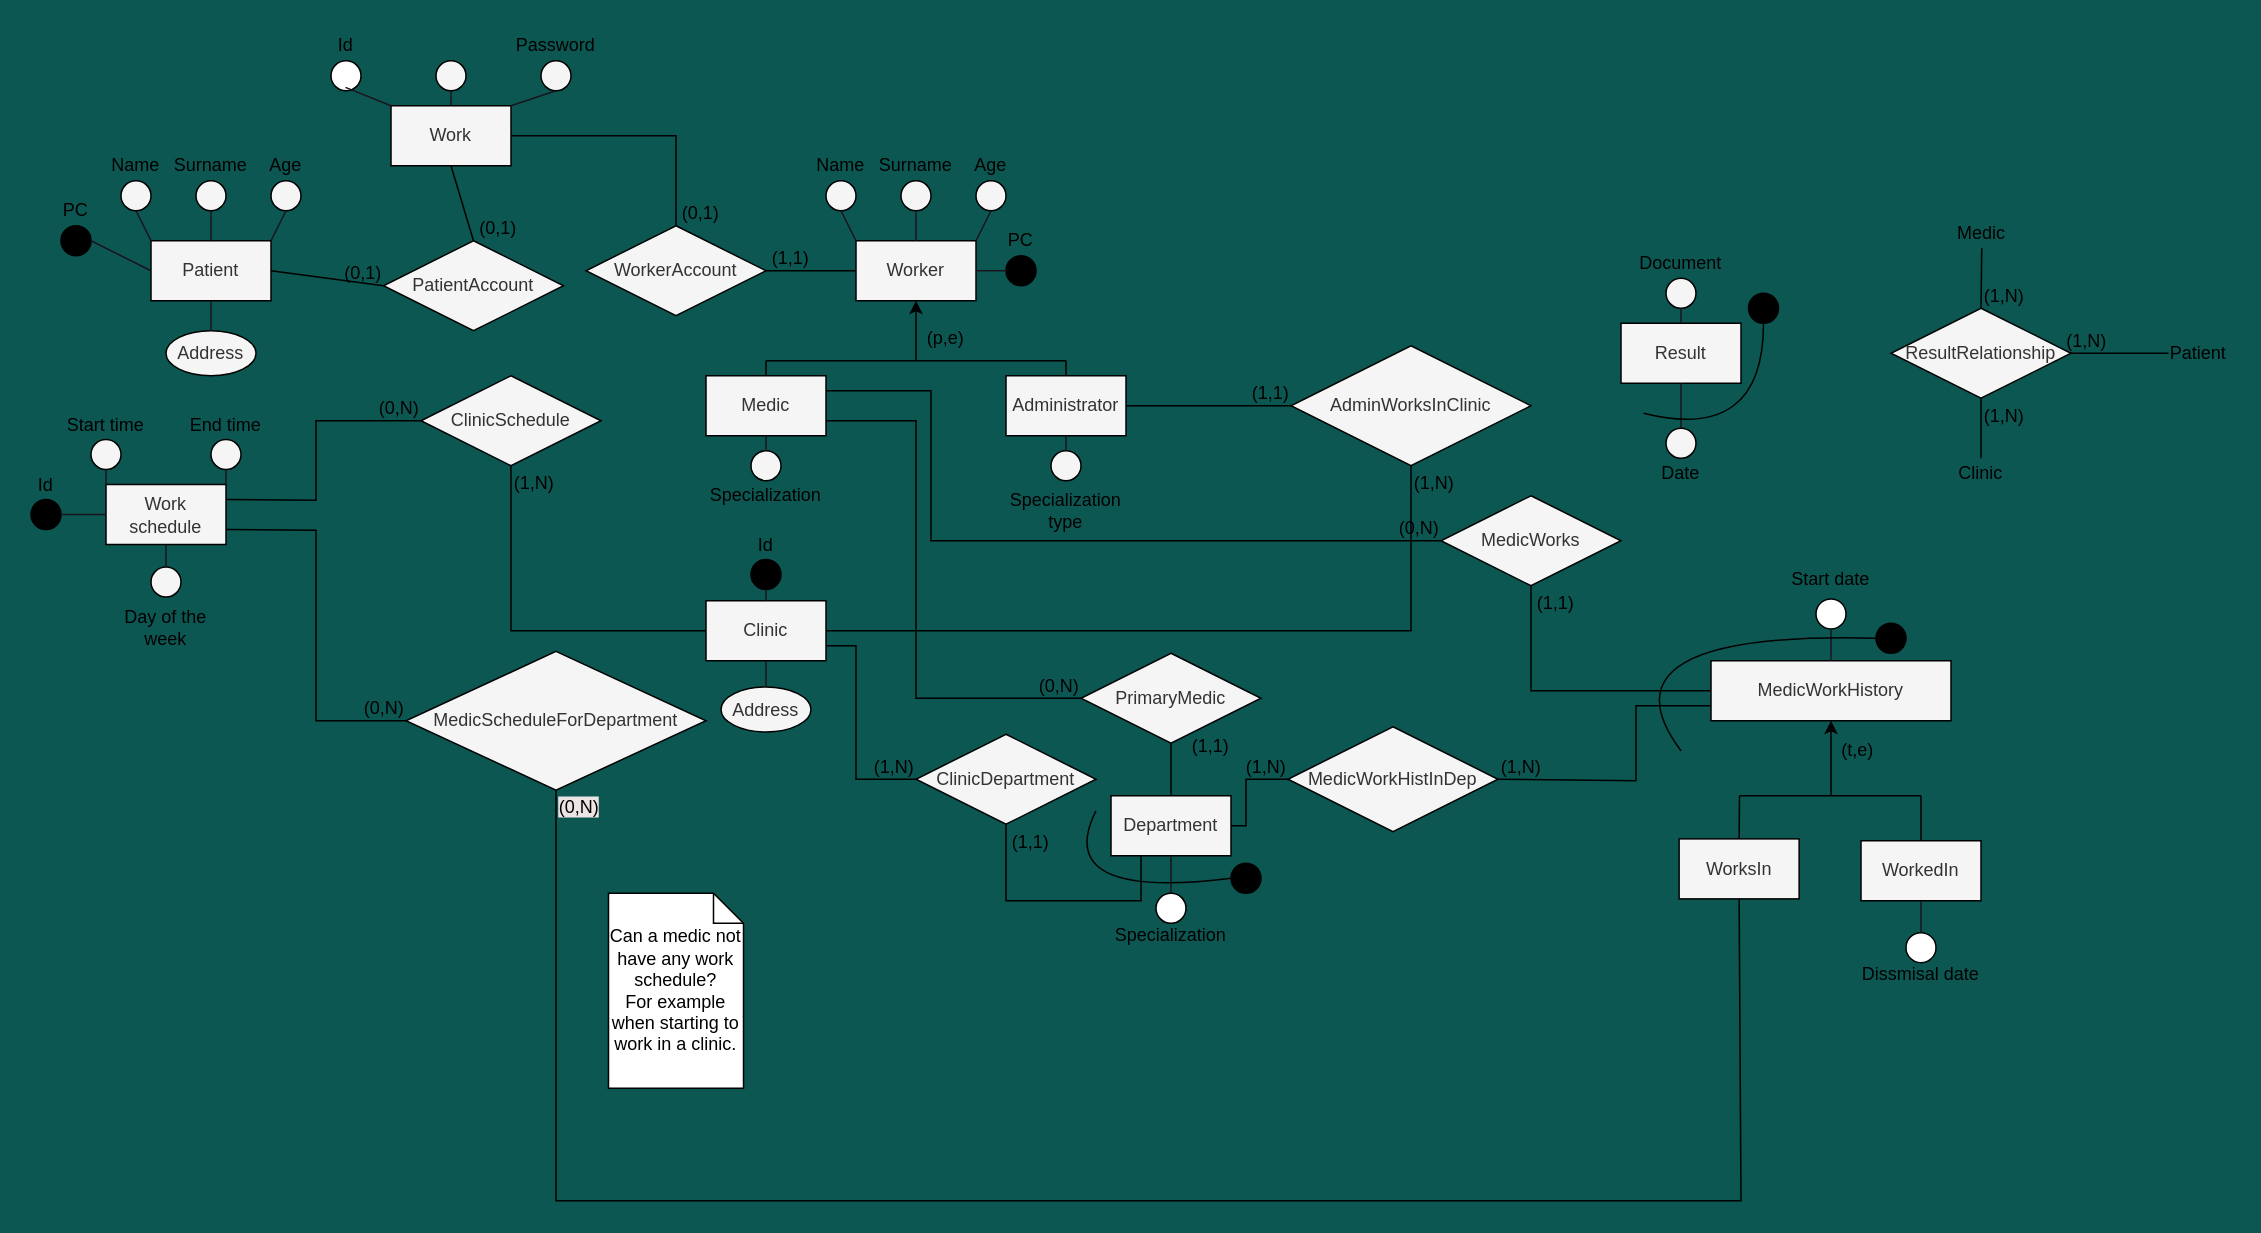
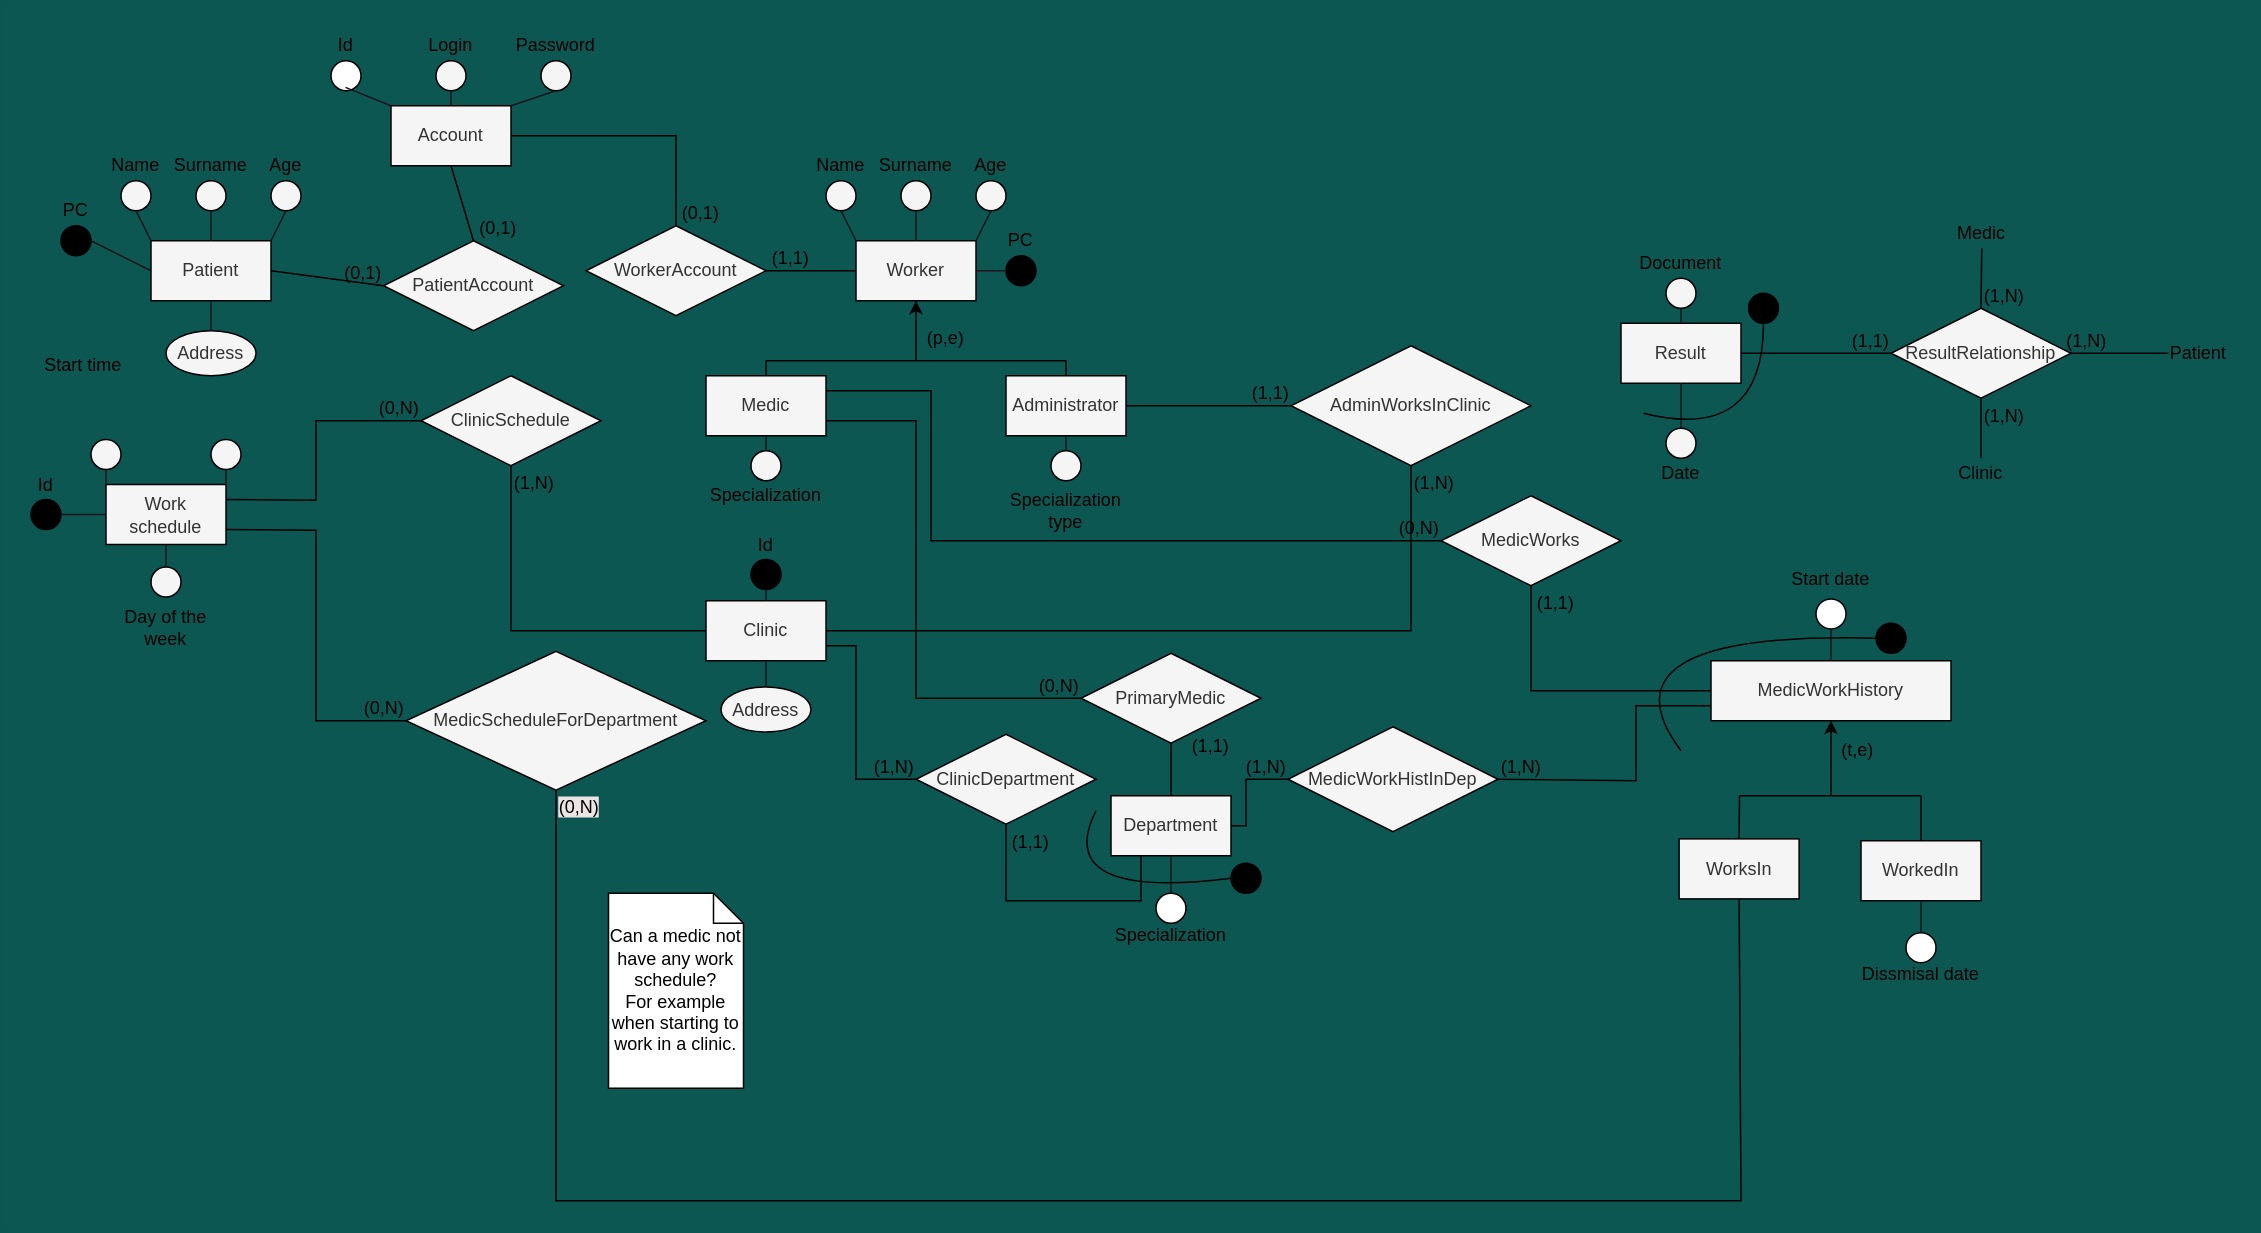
node "Login": added
node "Work": label "Work" -> "Account"
edge "Result" -- "ResultRelationship": added, label "(1,1)"
node "Start time": moved (106, 425) -> (83, 365)
node "End time": removed
